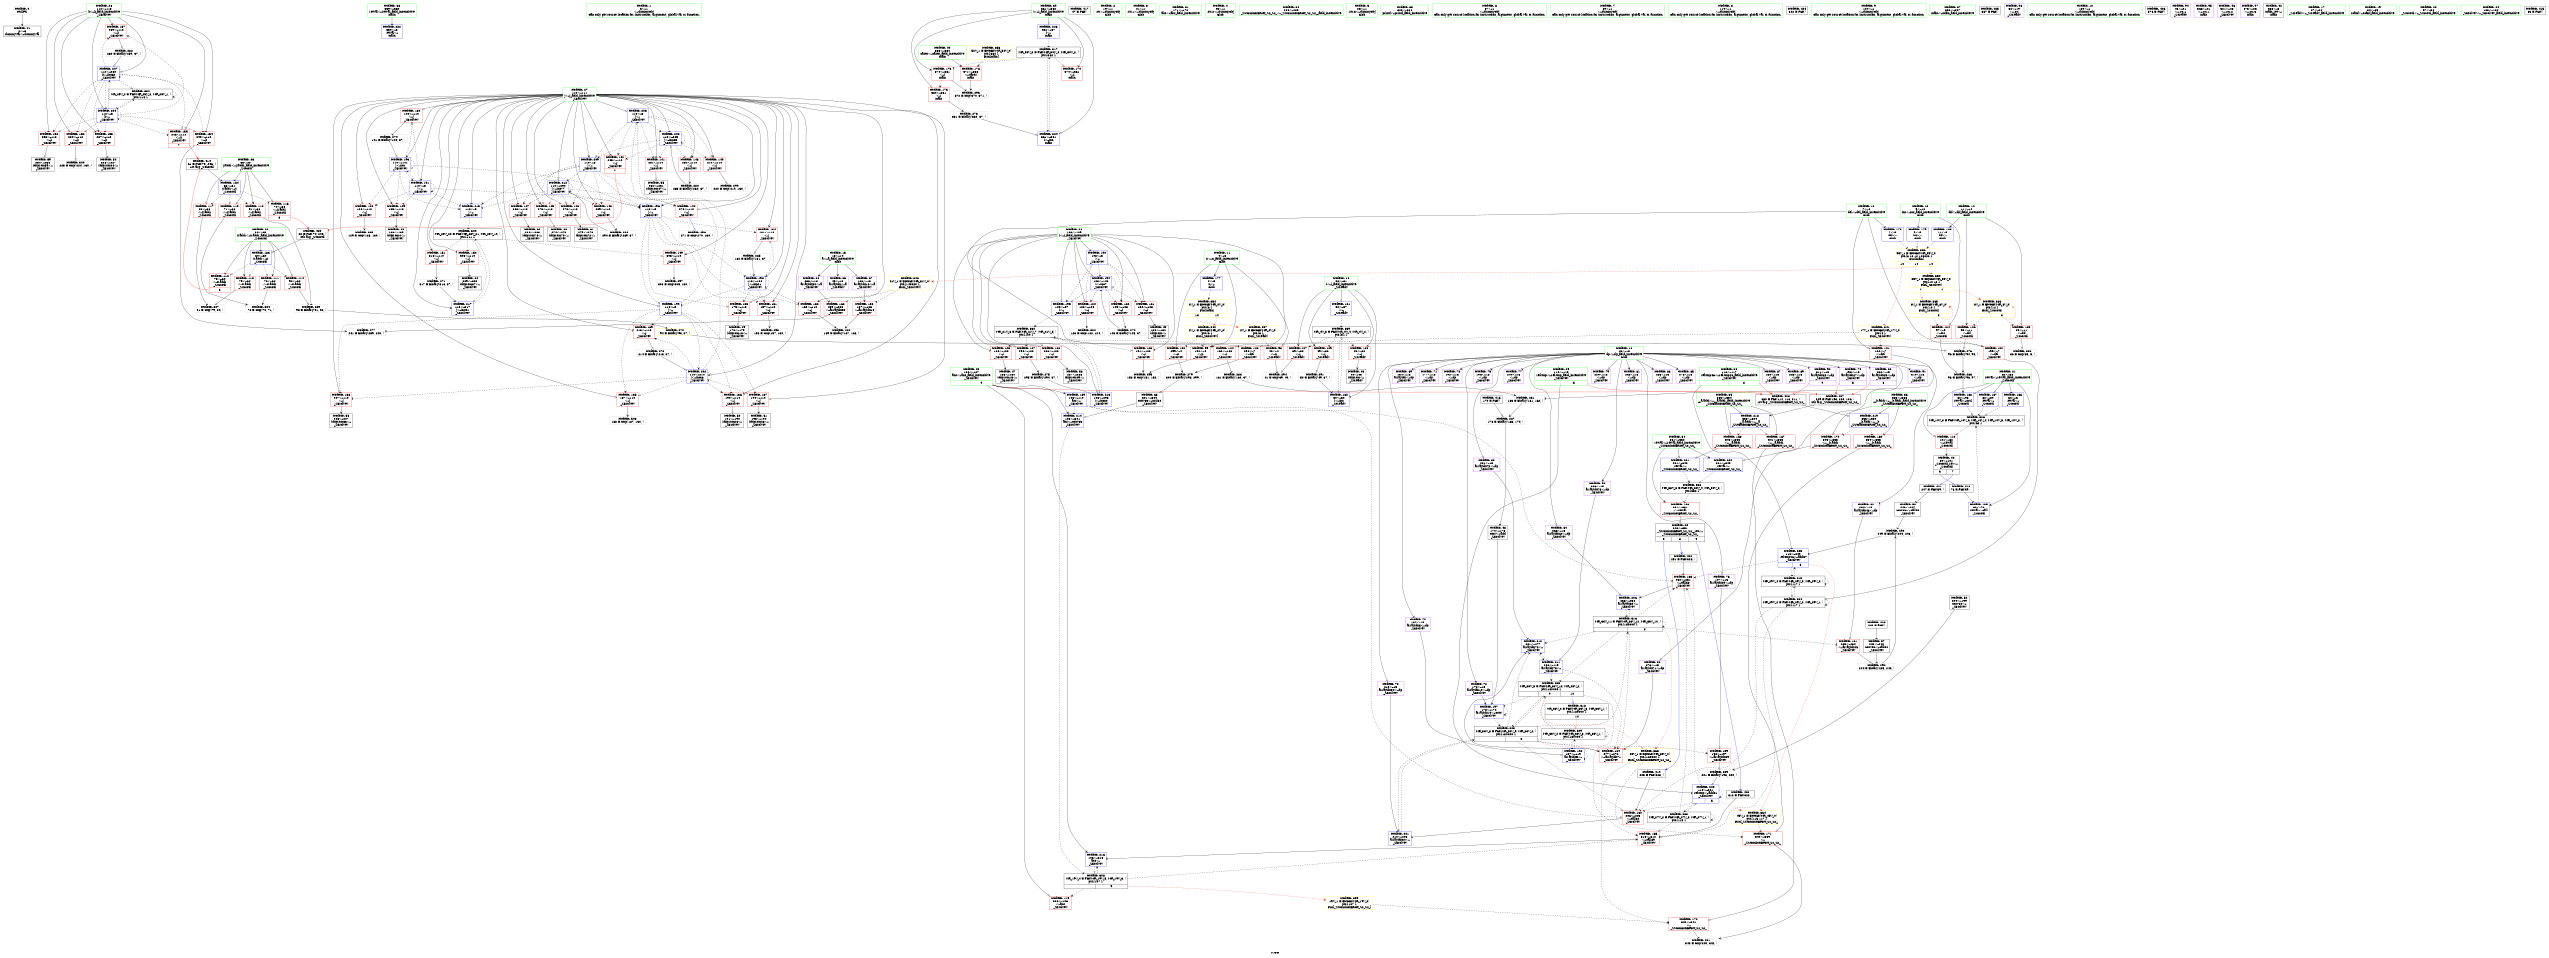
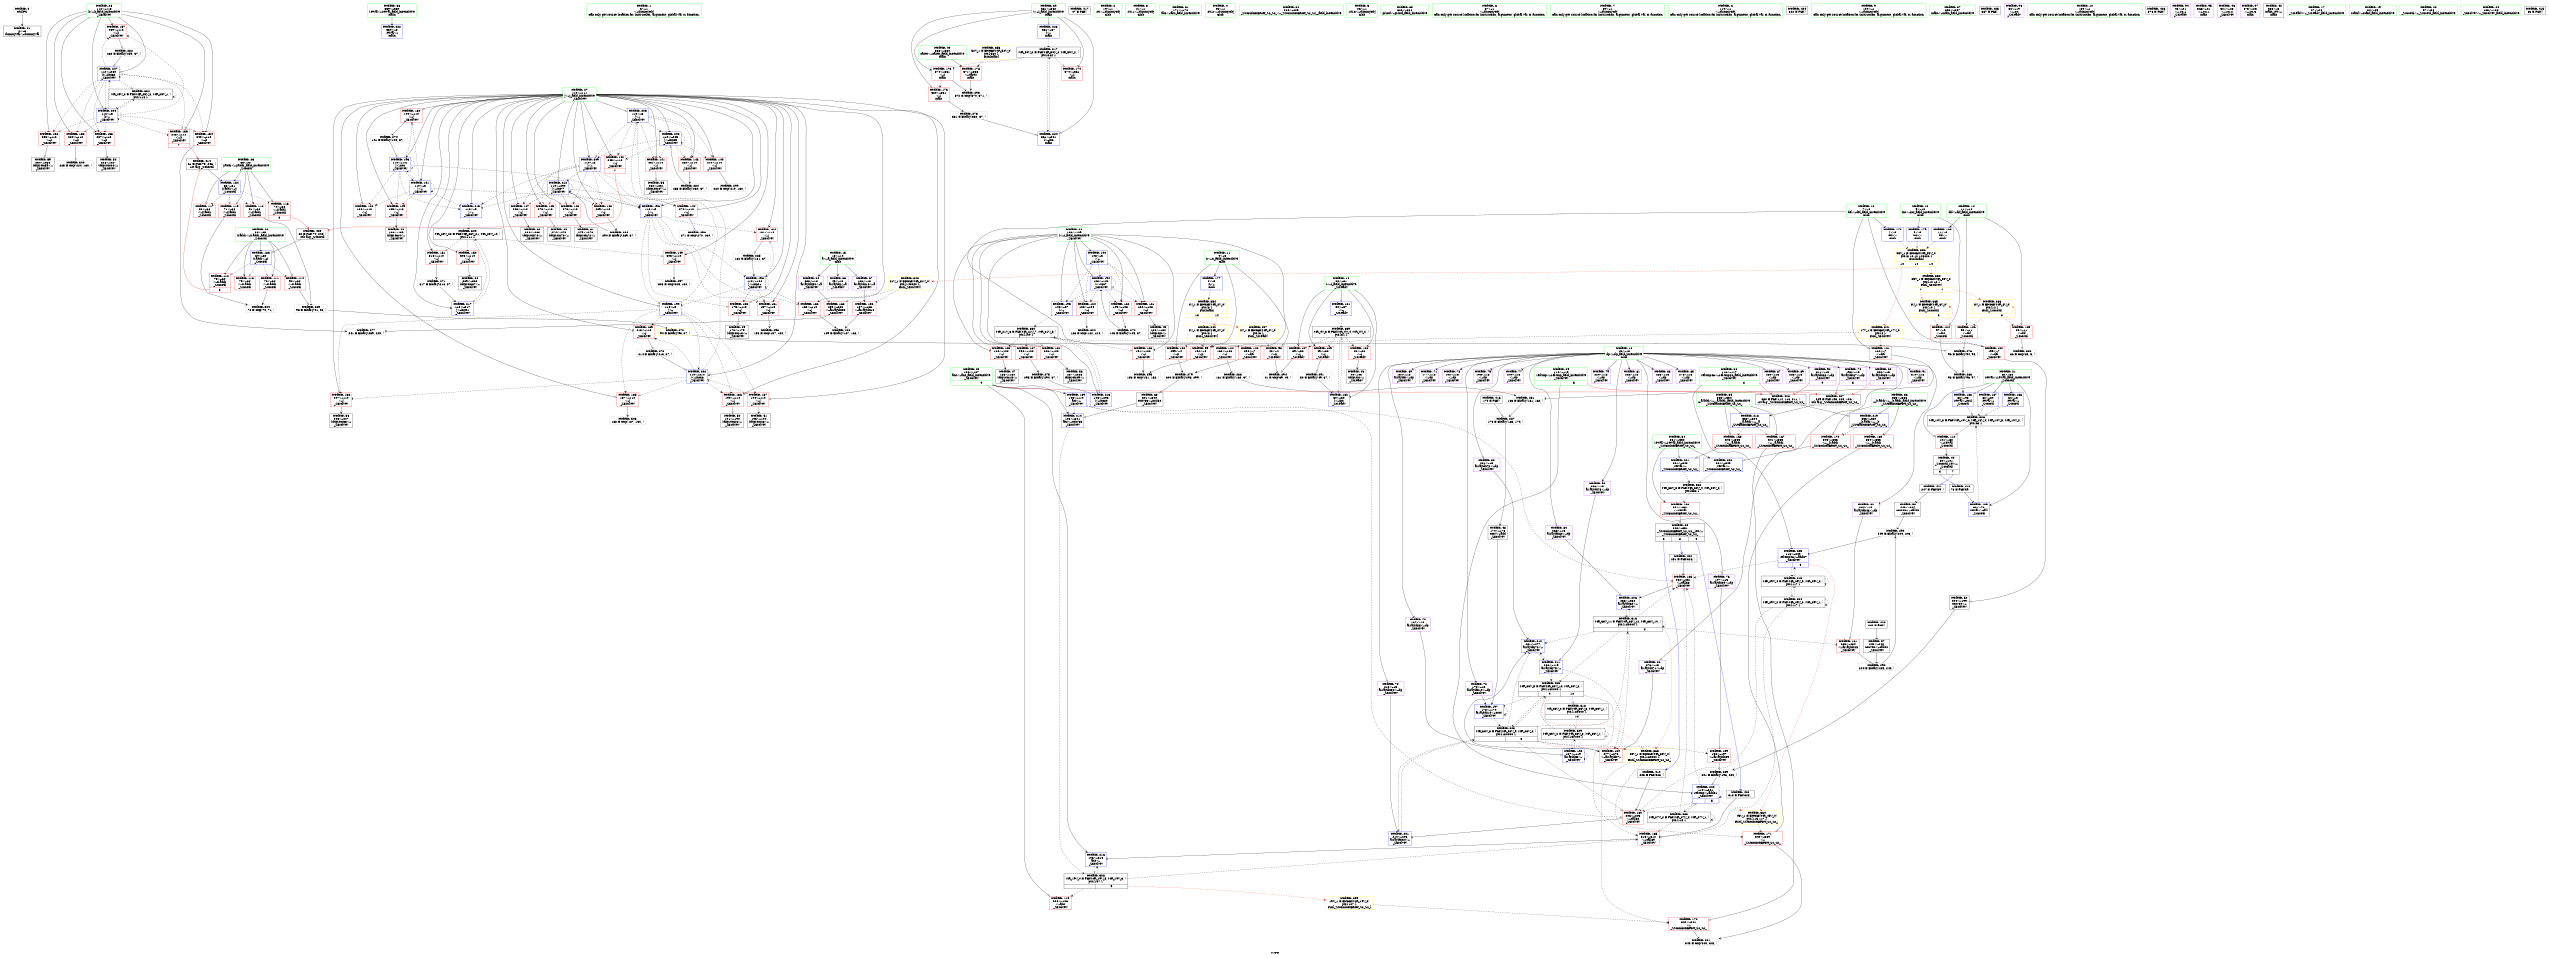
node "NodeID: 305": removed
node "NodeID: 307": removed
edge "NodeID: 102" -> "NodeID: 334": now "NodeID: 102" -> "NodeID: 52"
edge "NodeID: 316" -> "NodeID: 164": arrowhead vee -> tee
